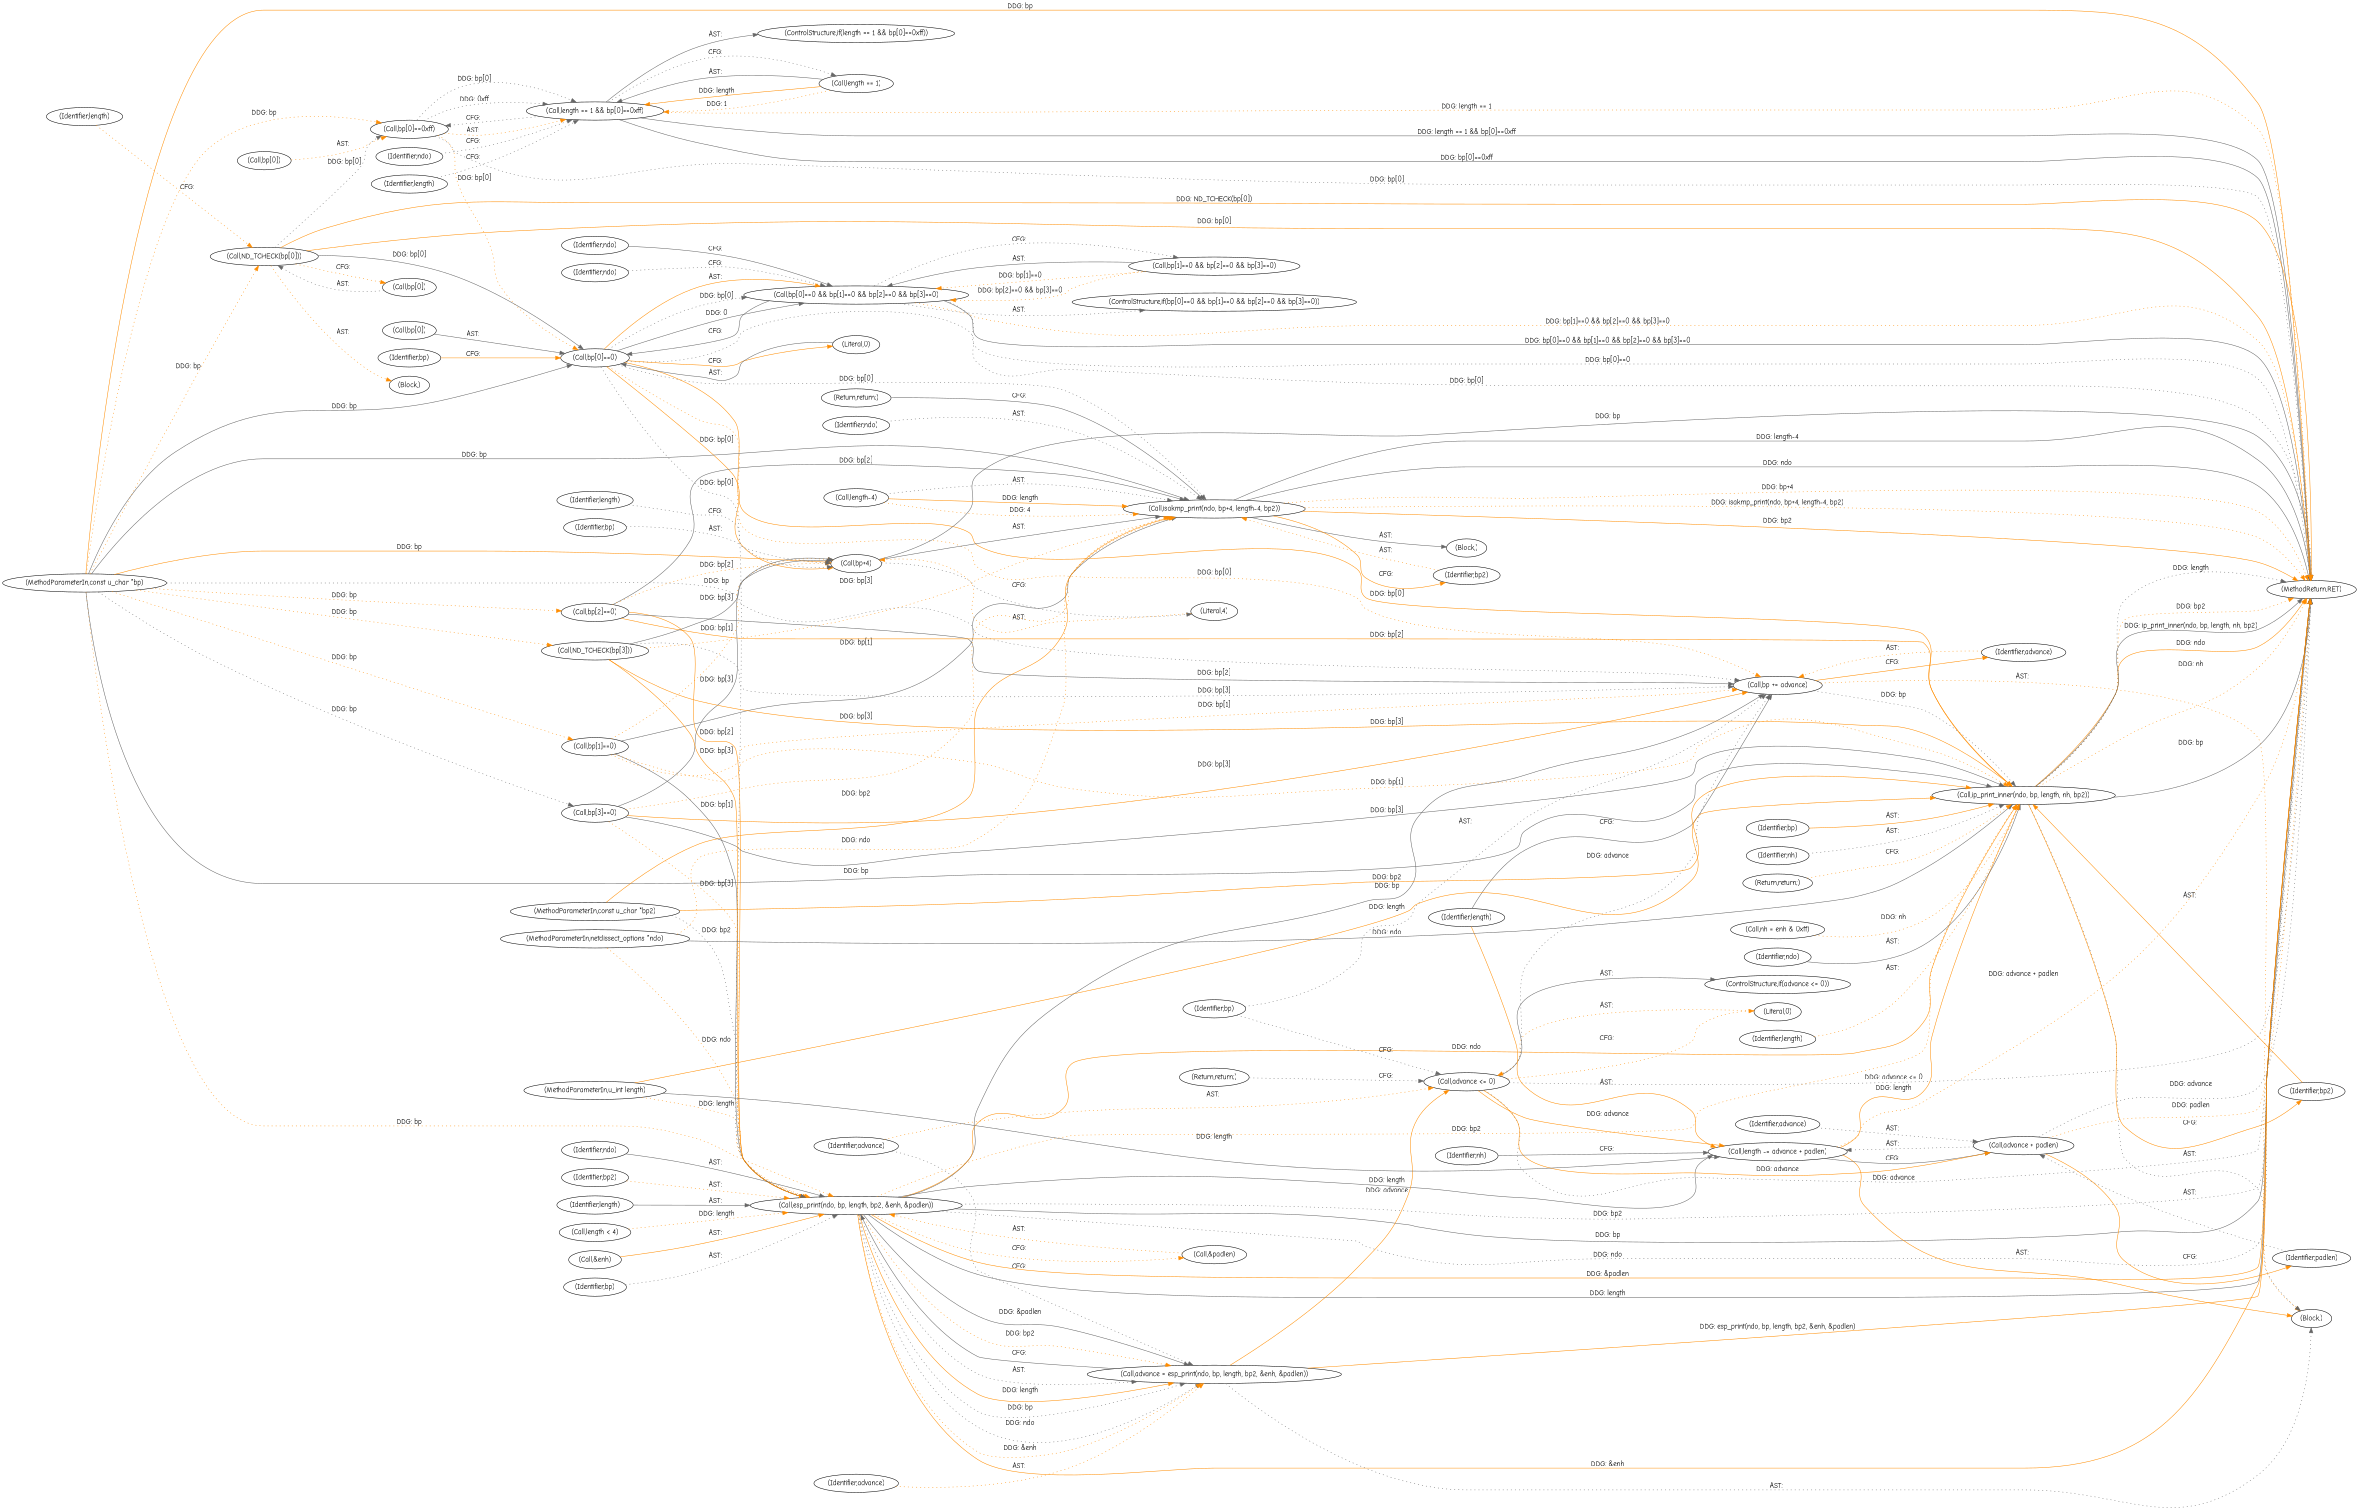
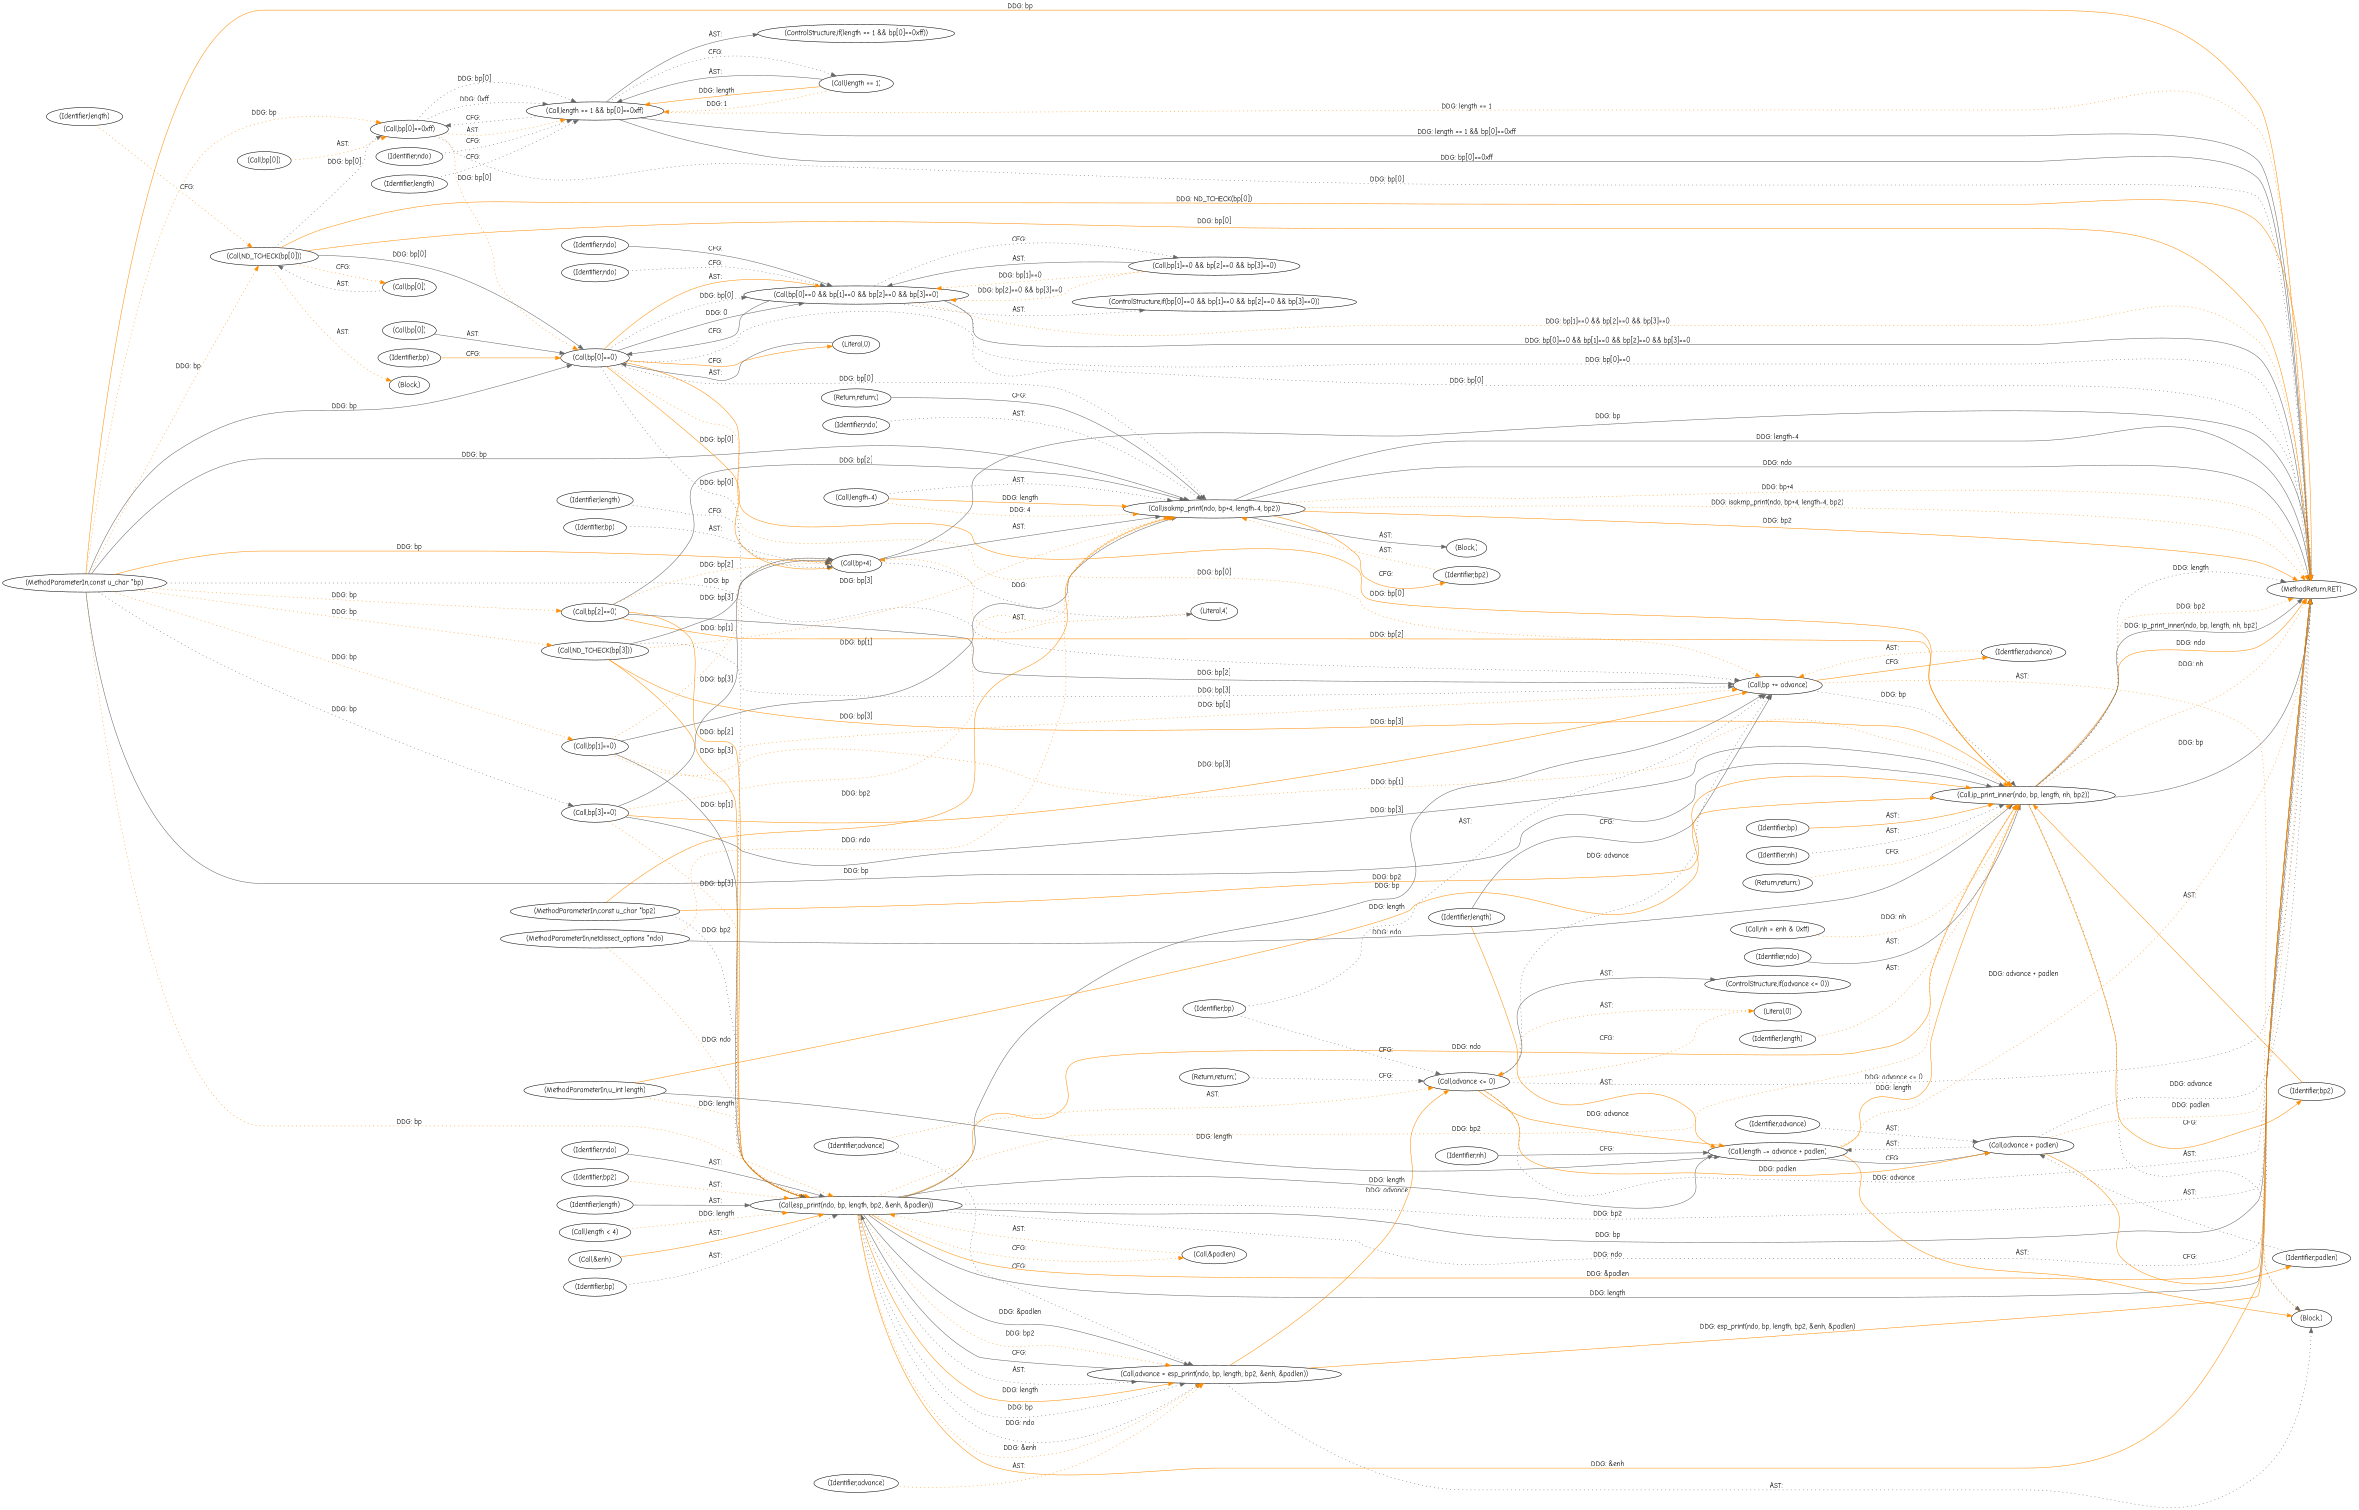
edge "(Call,bp+4)" -> "(Literal,4)": label "CFG: " -> "DDG: "
edge "(Call,advance <= 0)" -> "(Call,advance + padlen)": label "DDG: advance" -> "DDG: padlen"
